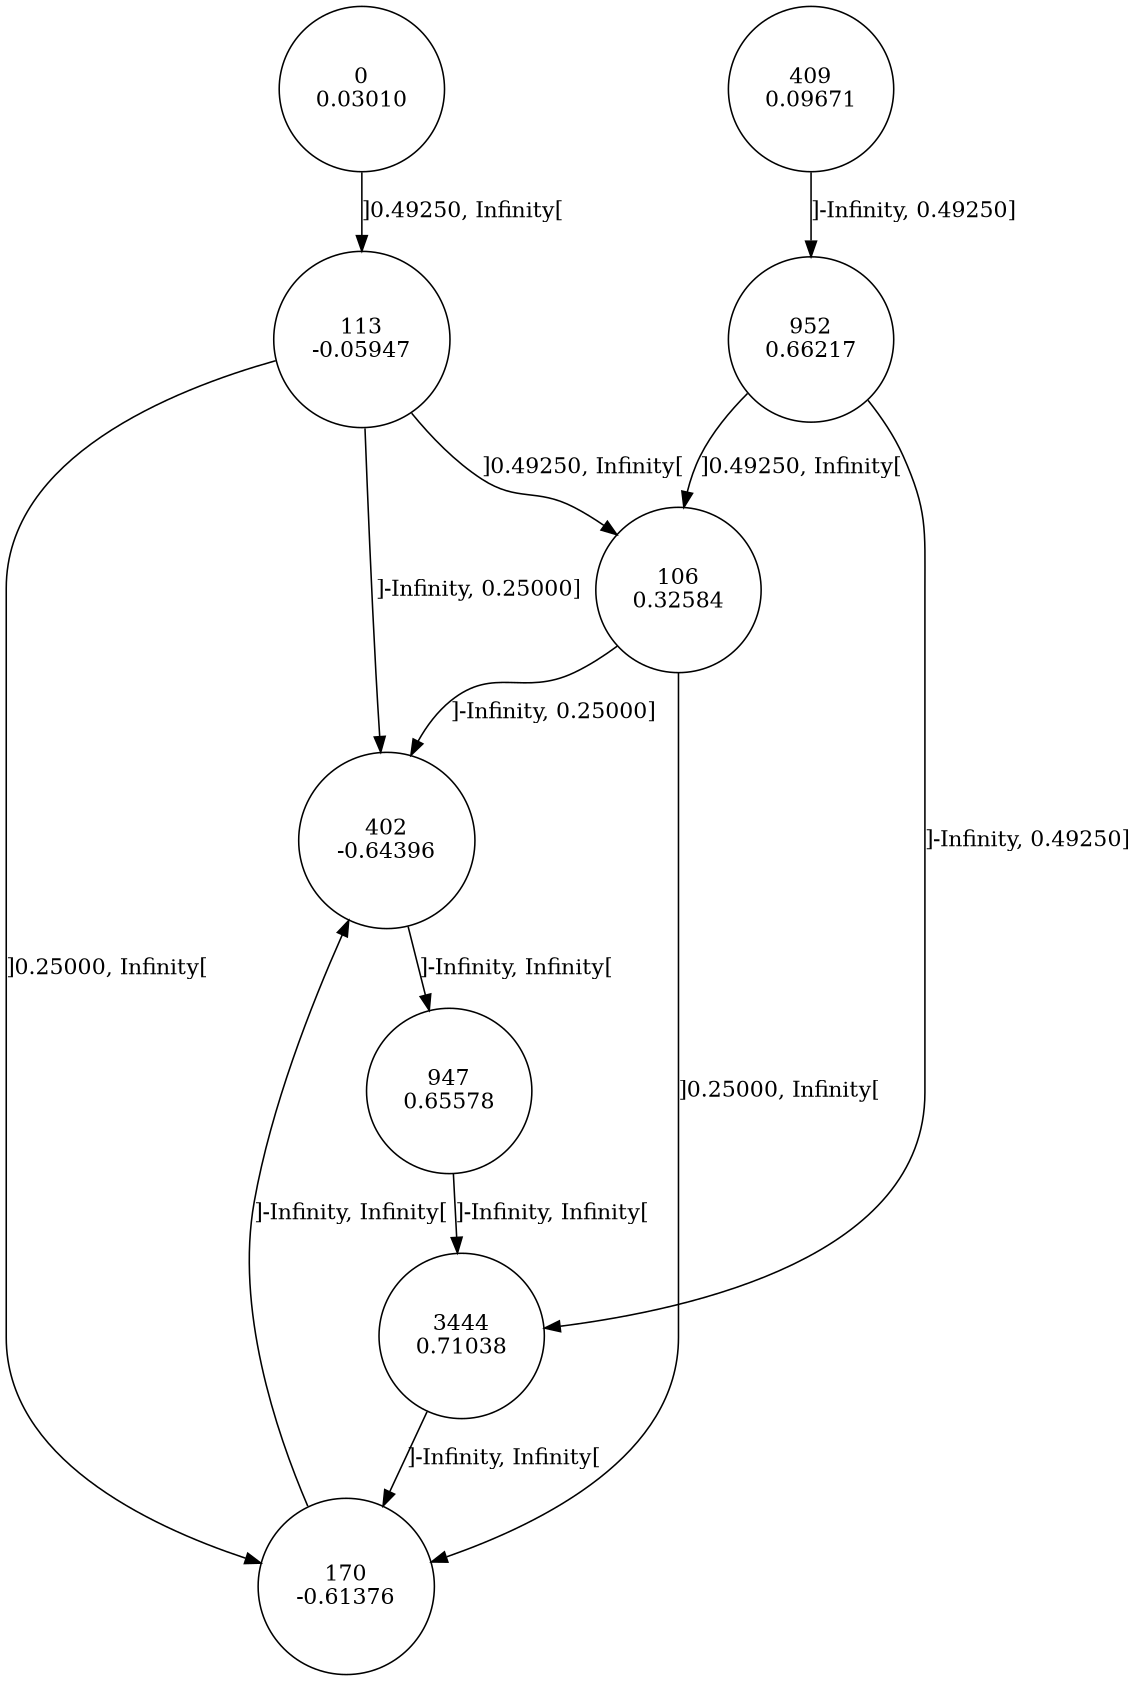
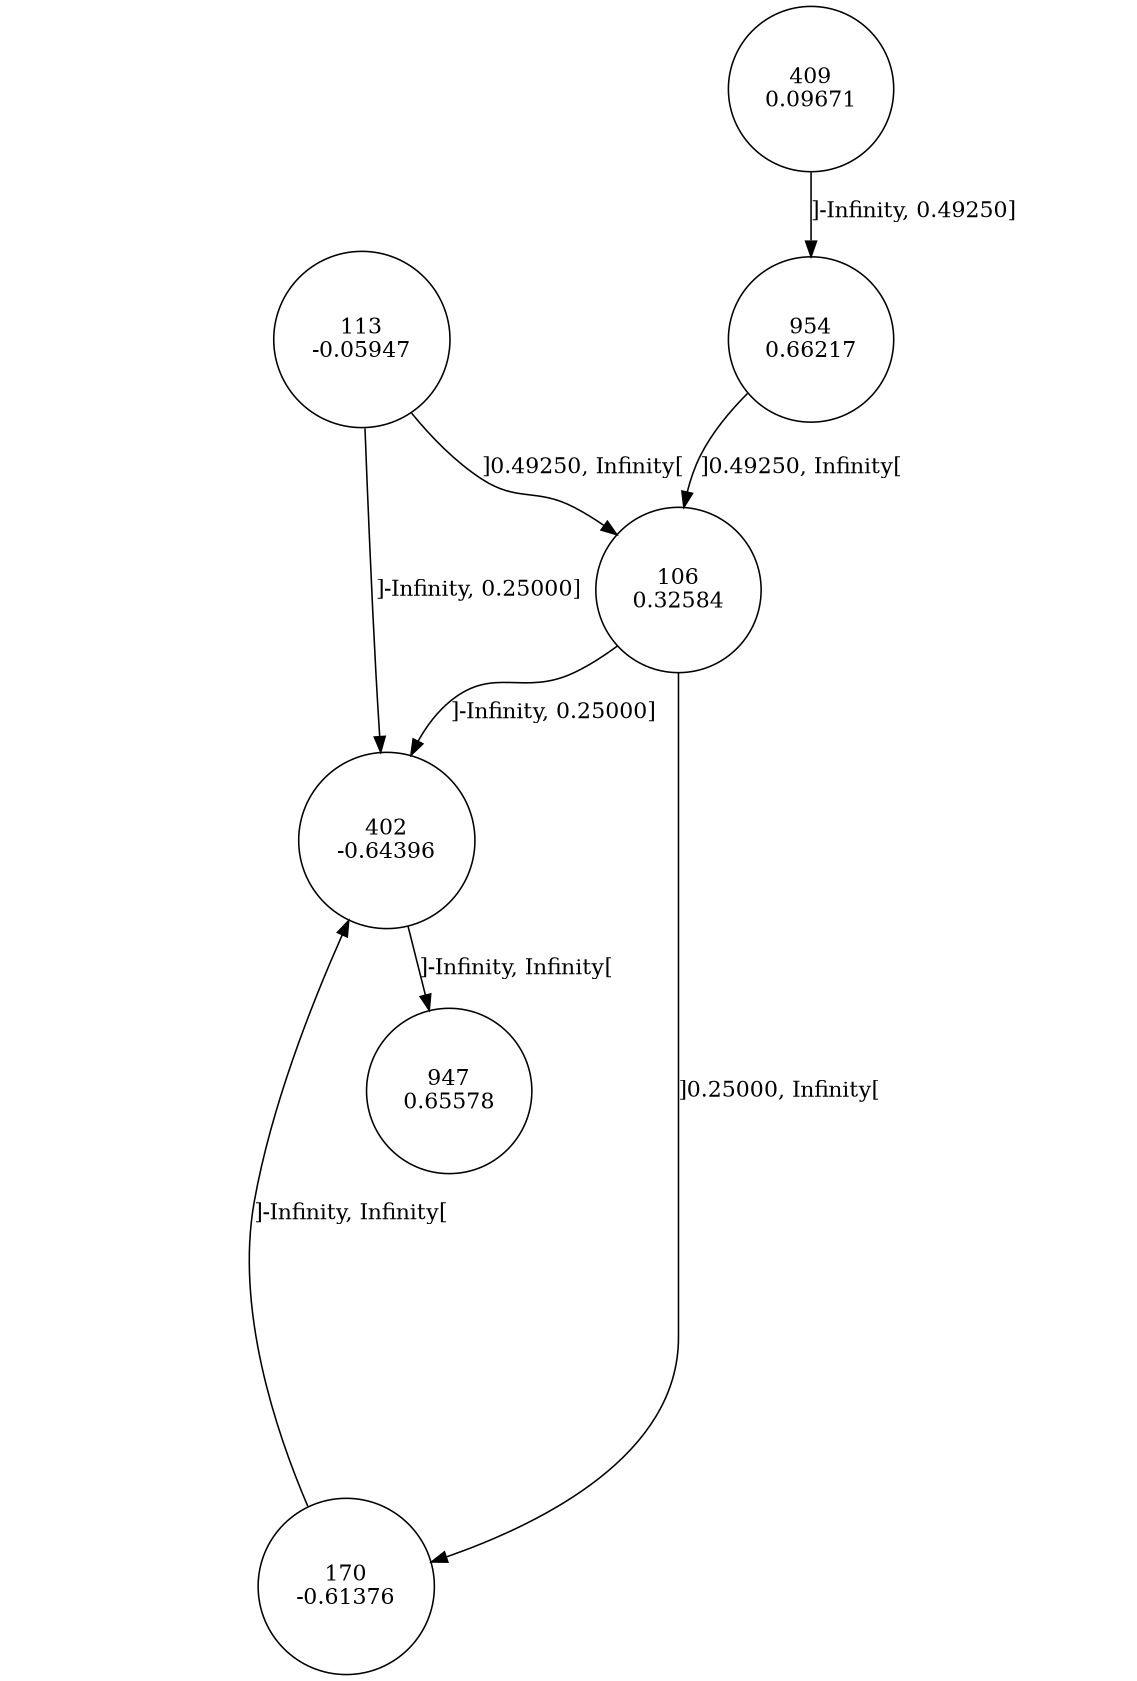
node "0 0.03010": removed
node "952 0.66217": label "952 0.66217" -> "954 0.66217"
edge "113 -0.05947" -> "170 -0.61376": removed, label "]0.25000, Infinity["
node "3444 0.71038": removed
